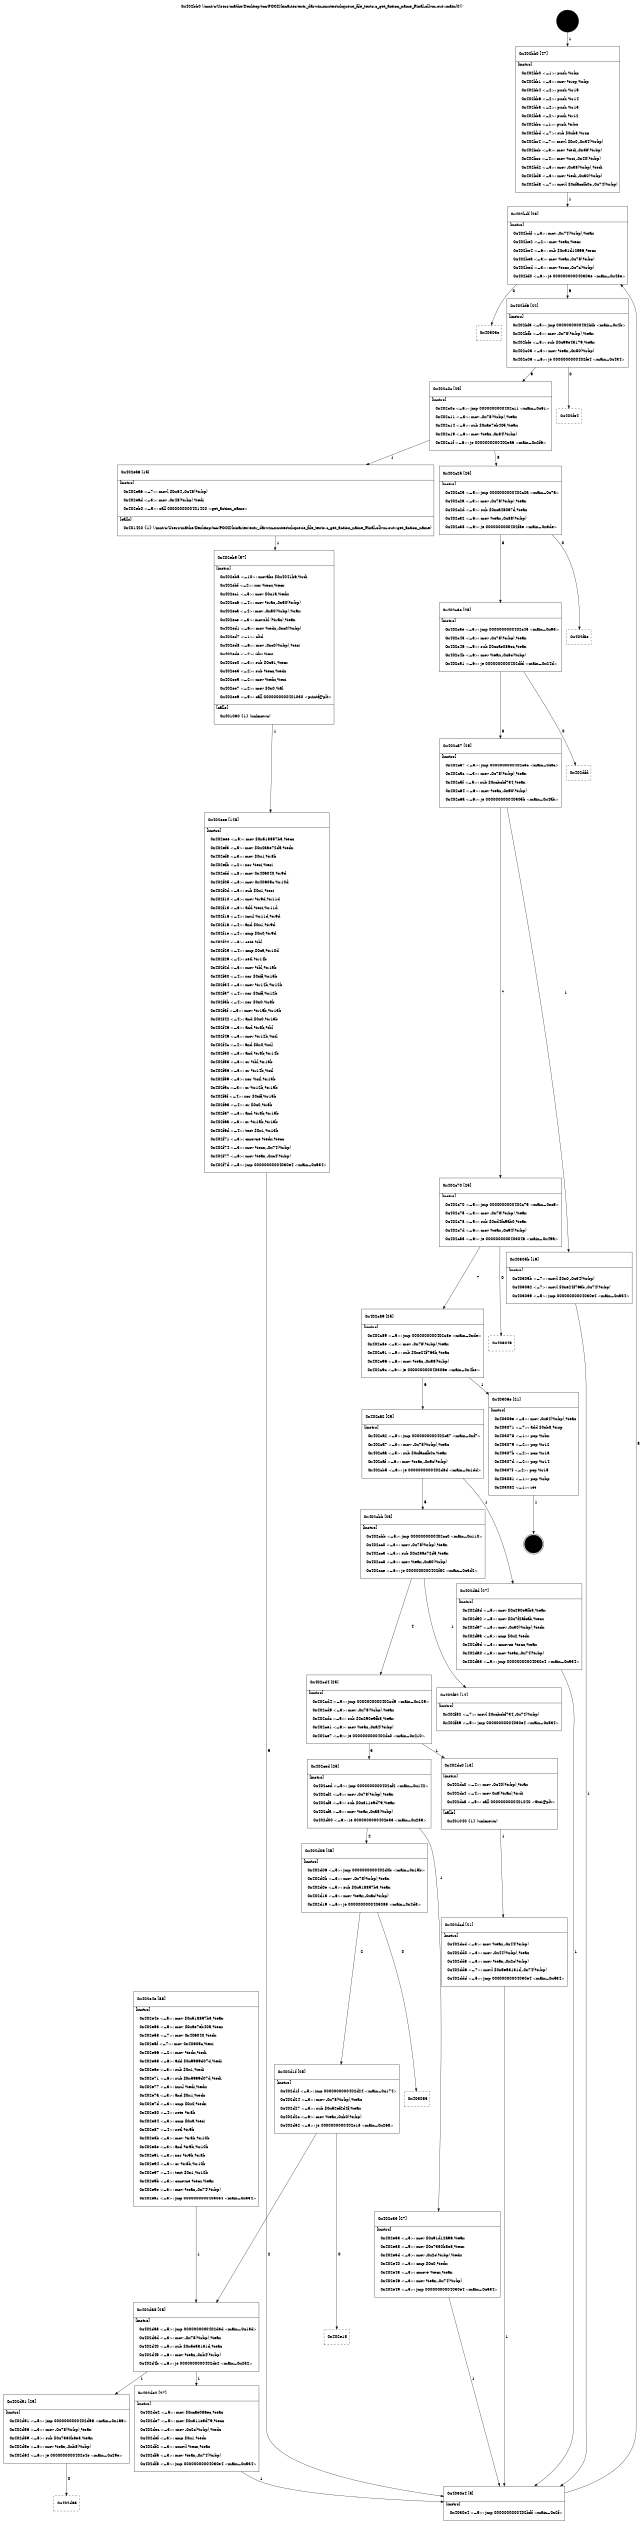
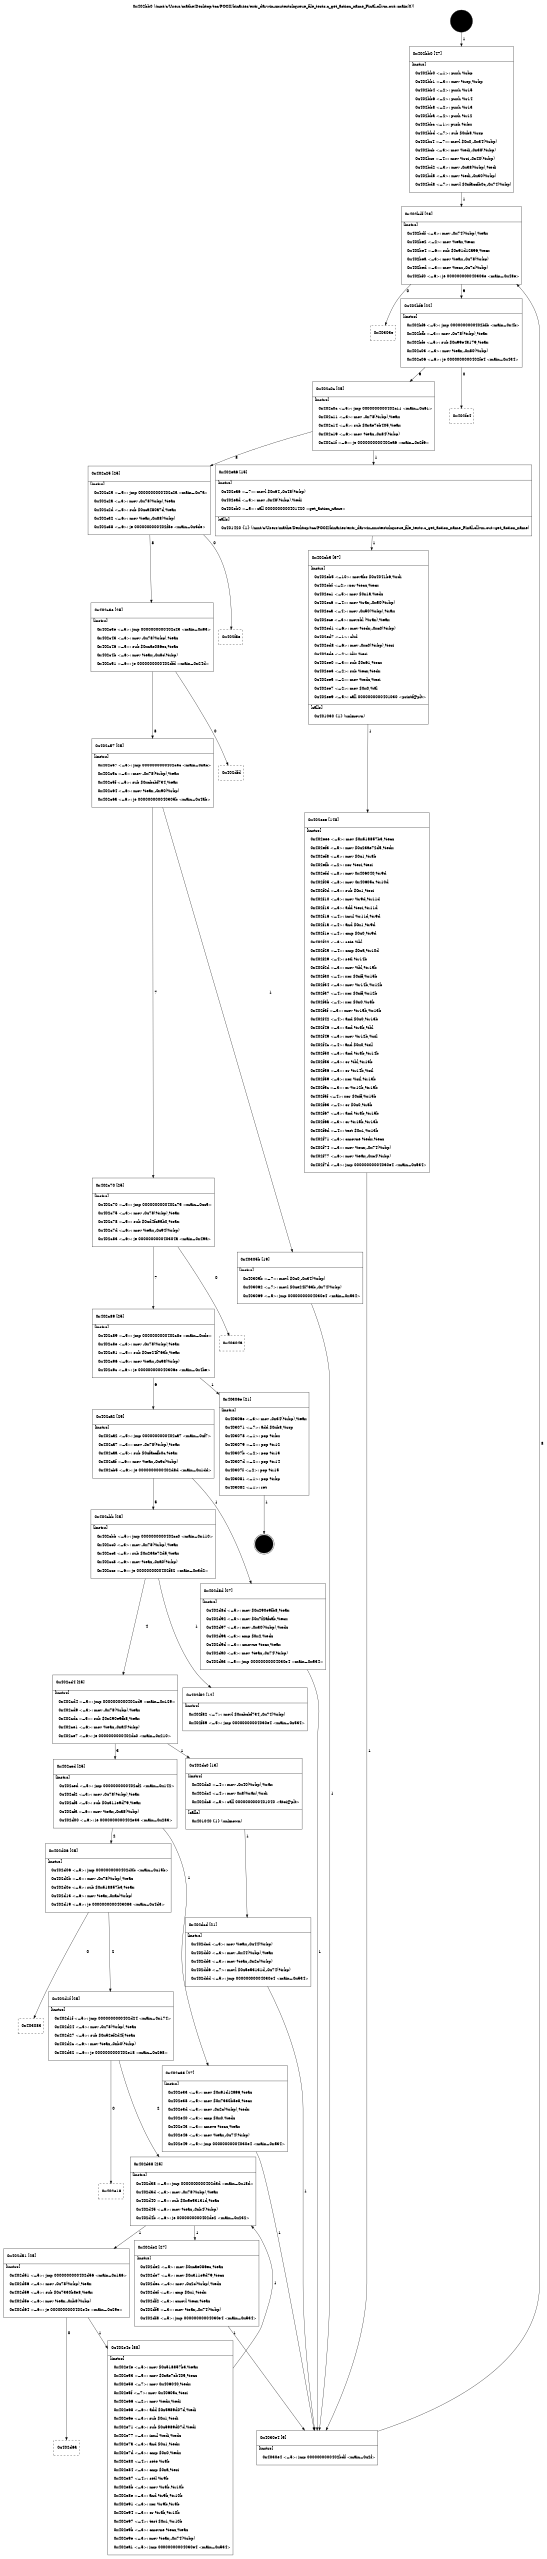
edge "0x402eee [148]" -> "0x4030e4 [5]": label " 5" -> " 1"
edge "0x402d51 [25]" -> "0x402e4e [88]": added, label "1"
